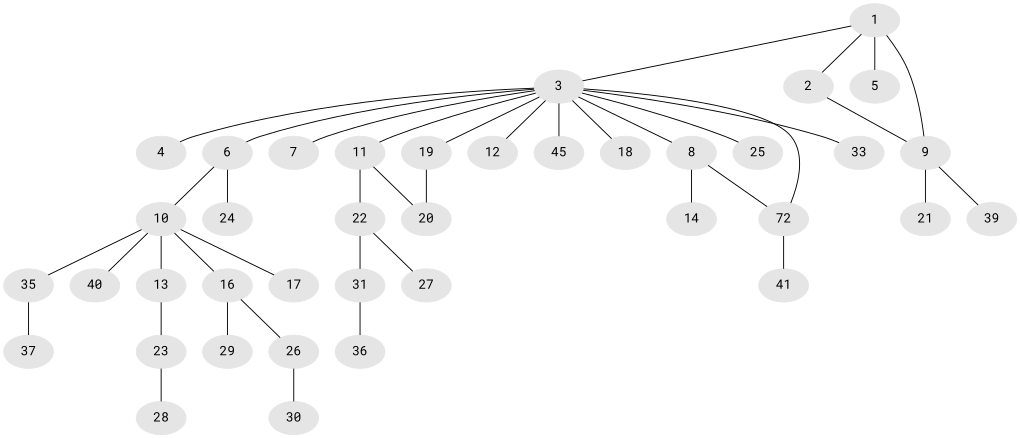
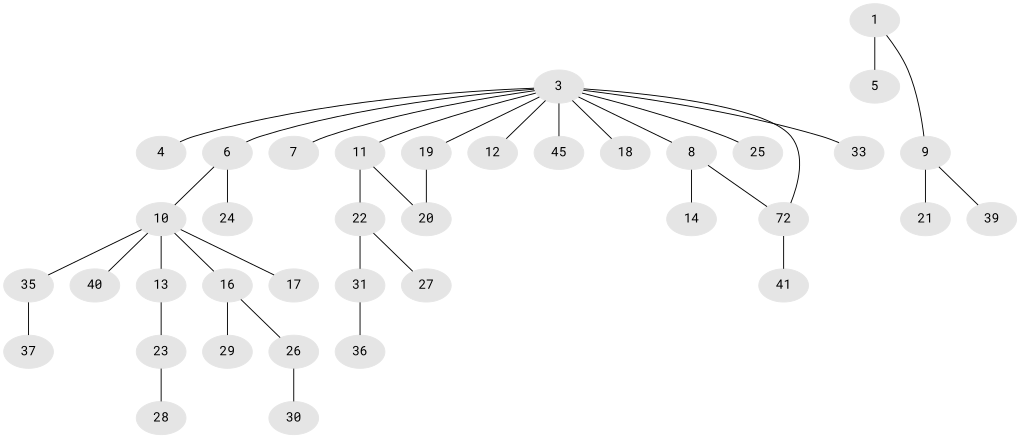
edge "1" -- "3": removed
node "2": removed
